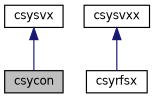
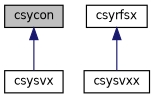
edge "csycon" -> "csysvx": reversed
edge "csyrfsx" -> "csysvxx": reversed
